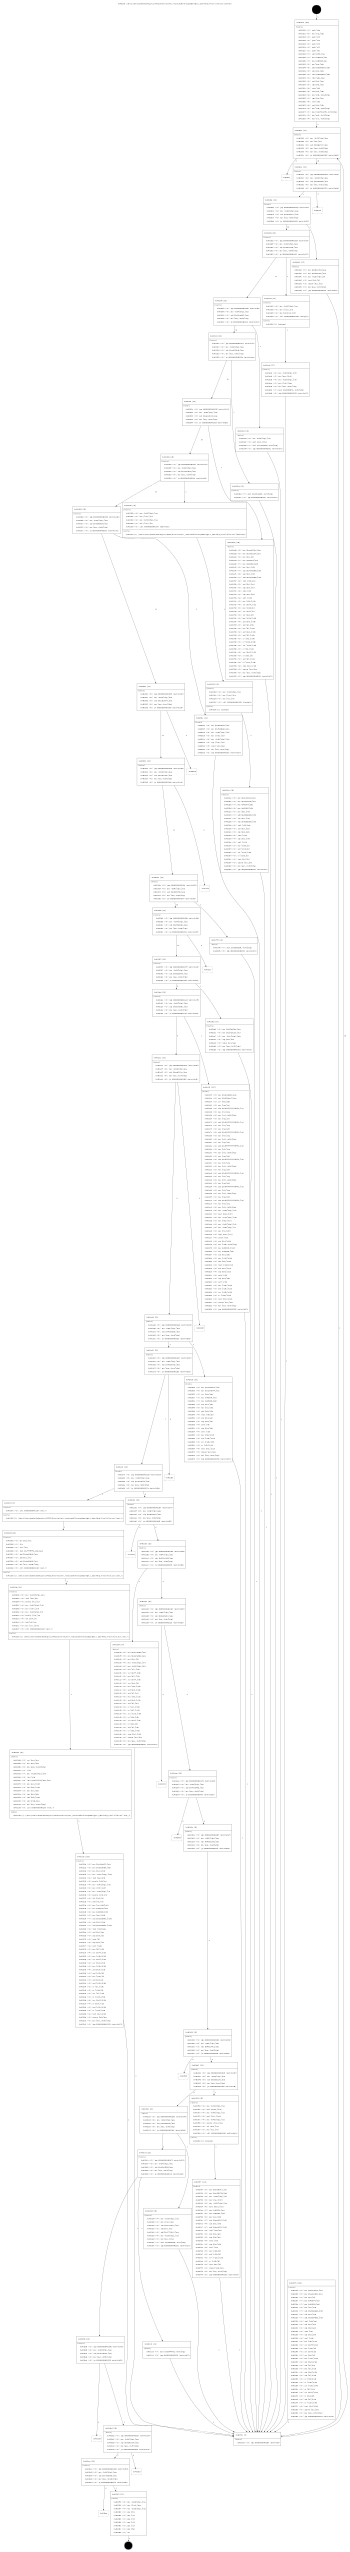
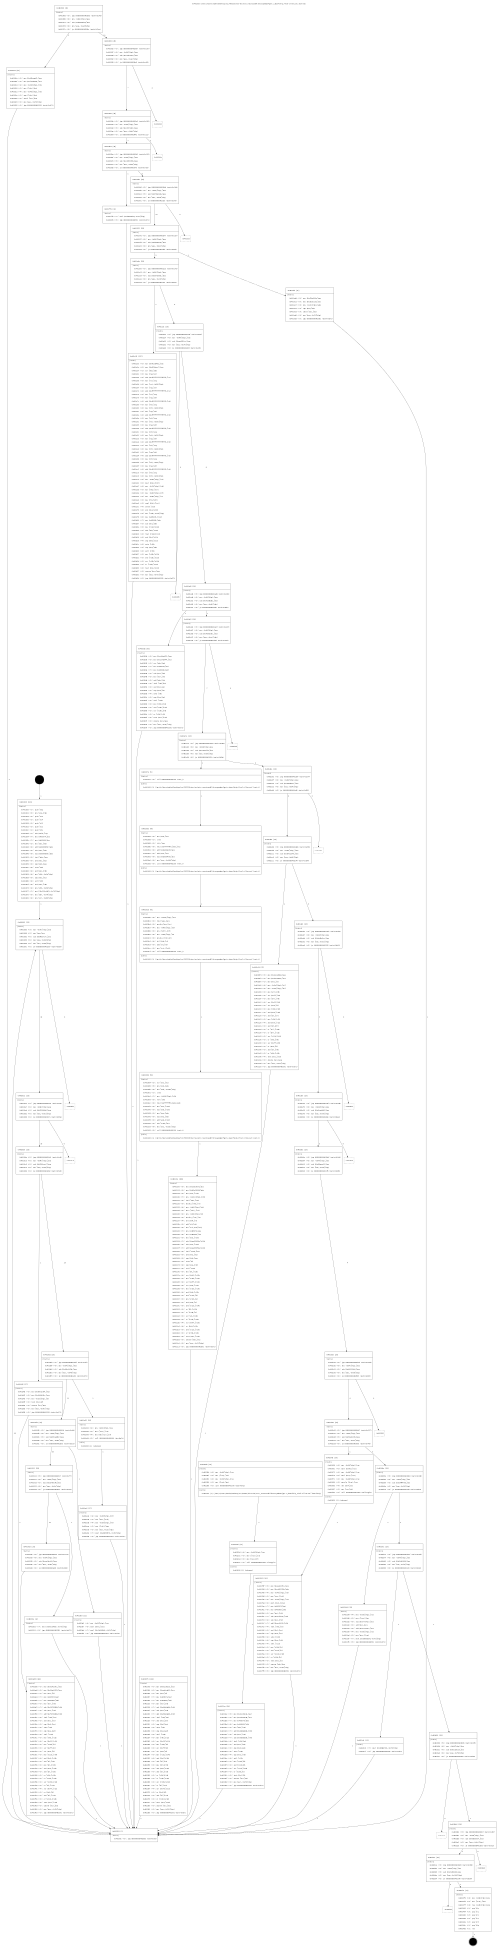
node "0x40194a [28]": removed
